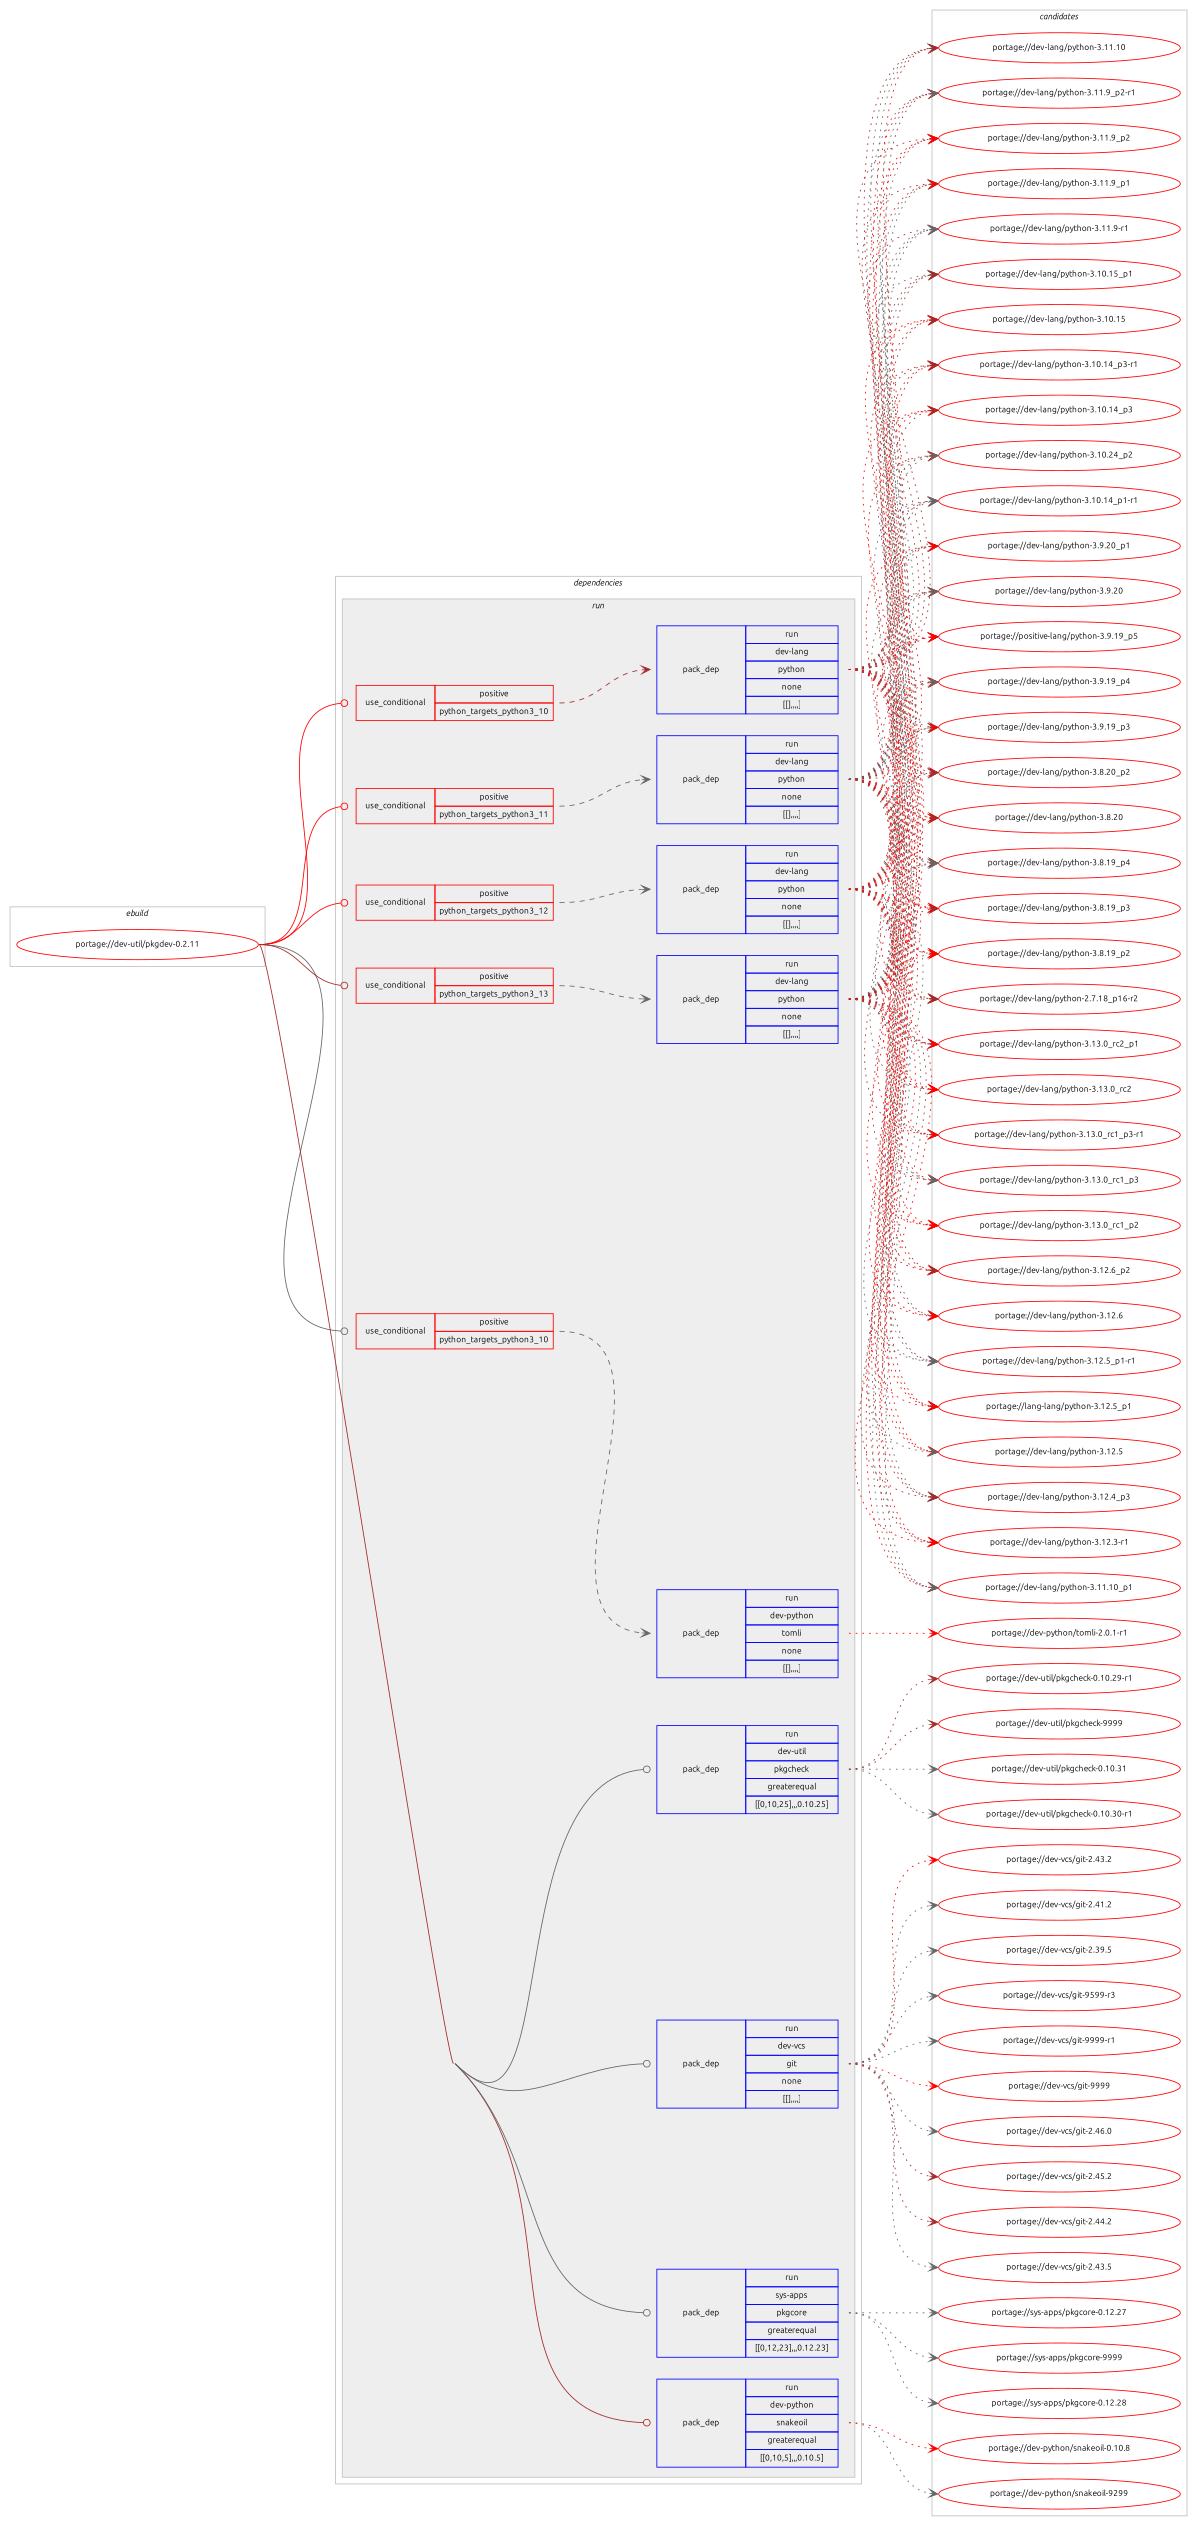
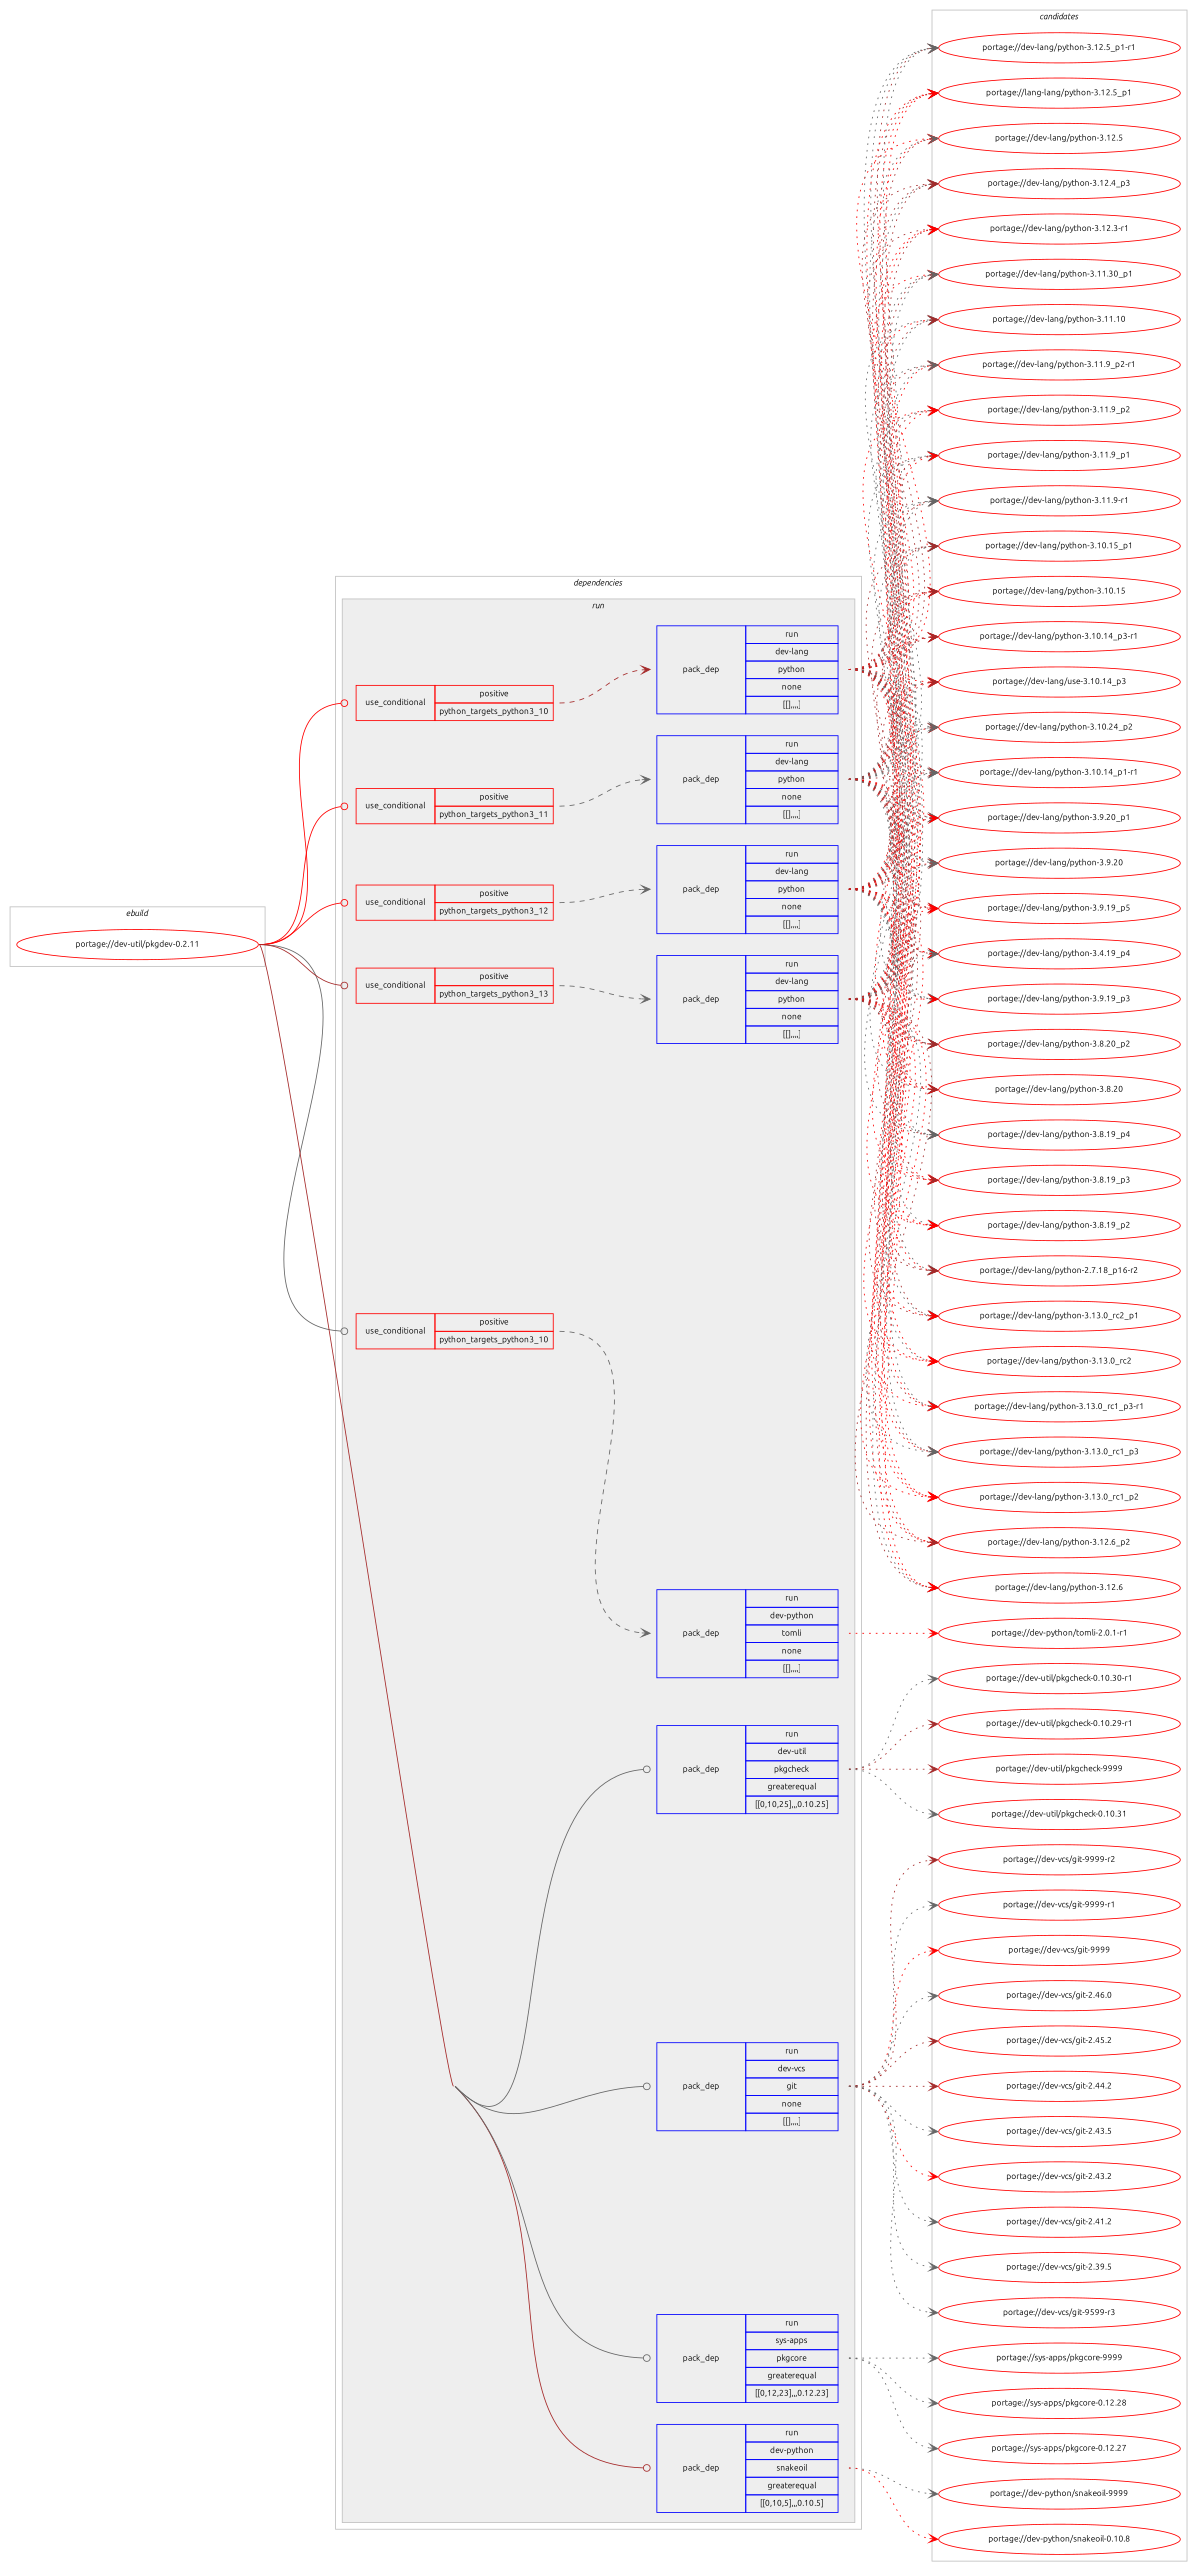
node "portage://dev-lang/python-3.10.14_p3": label "portage://dev-lang/python-3.10.14_p3" -> "portage://dev-lang/use-3.10.14_p3"
node "portage://positive-lang/python-3.9.19_p5": label "portage://positive-lang/python-3.9.19_p5" -> "portage://dev-lang/python-3.9.19_p5"
node "portage://dev-lang/python-3.9.19_p4": label "portage://dev-lang/python-3.9.19_p4" -> "portage://dev-lang/python-3.4.19_p4"
node "portage://dev-lang/python-3.11.10_p1": label "portage://dev-lang/python-3.11.10_p1" -> "portage://dev-lang/python-3.11.30_p1"
node "portage://dev-vcs/git-9999-r2": added
node "portage://dev-python/snakeoil-9299": label "portage://dev-python/snakeoil-9299" -> "portage://dev-python/snakeoil-9999"
